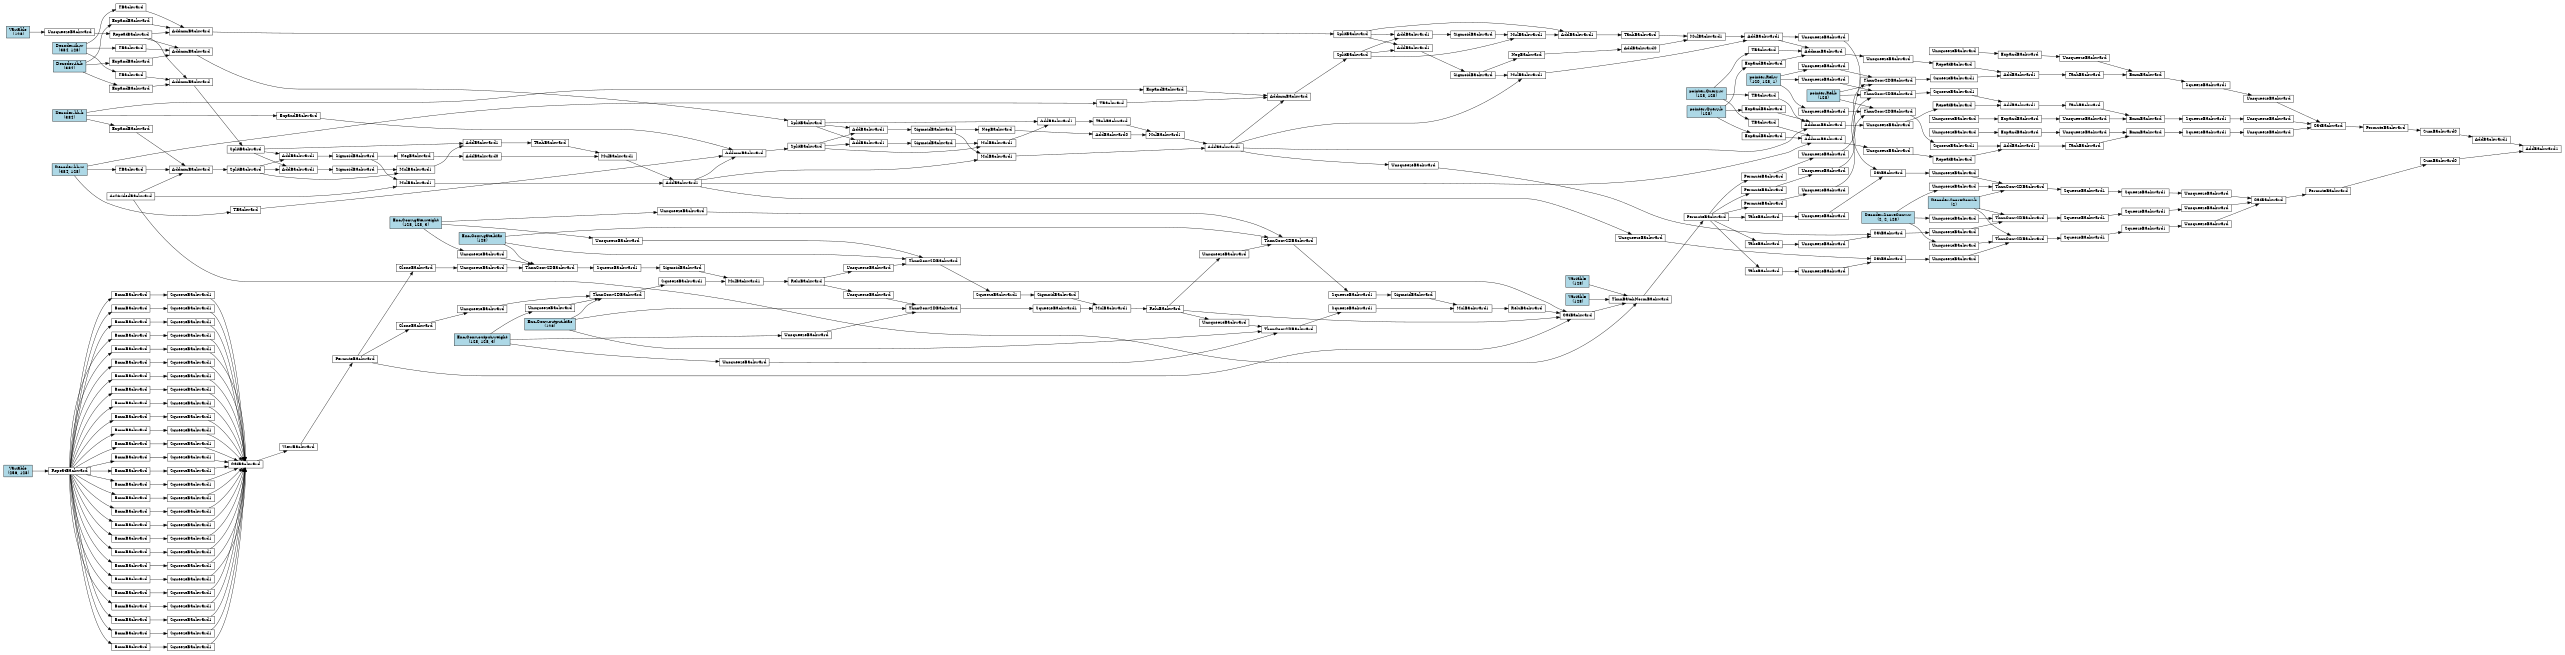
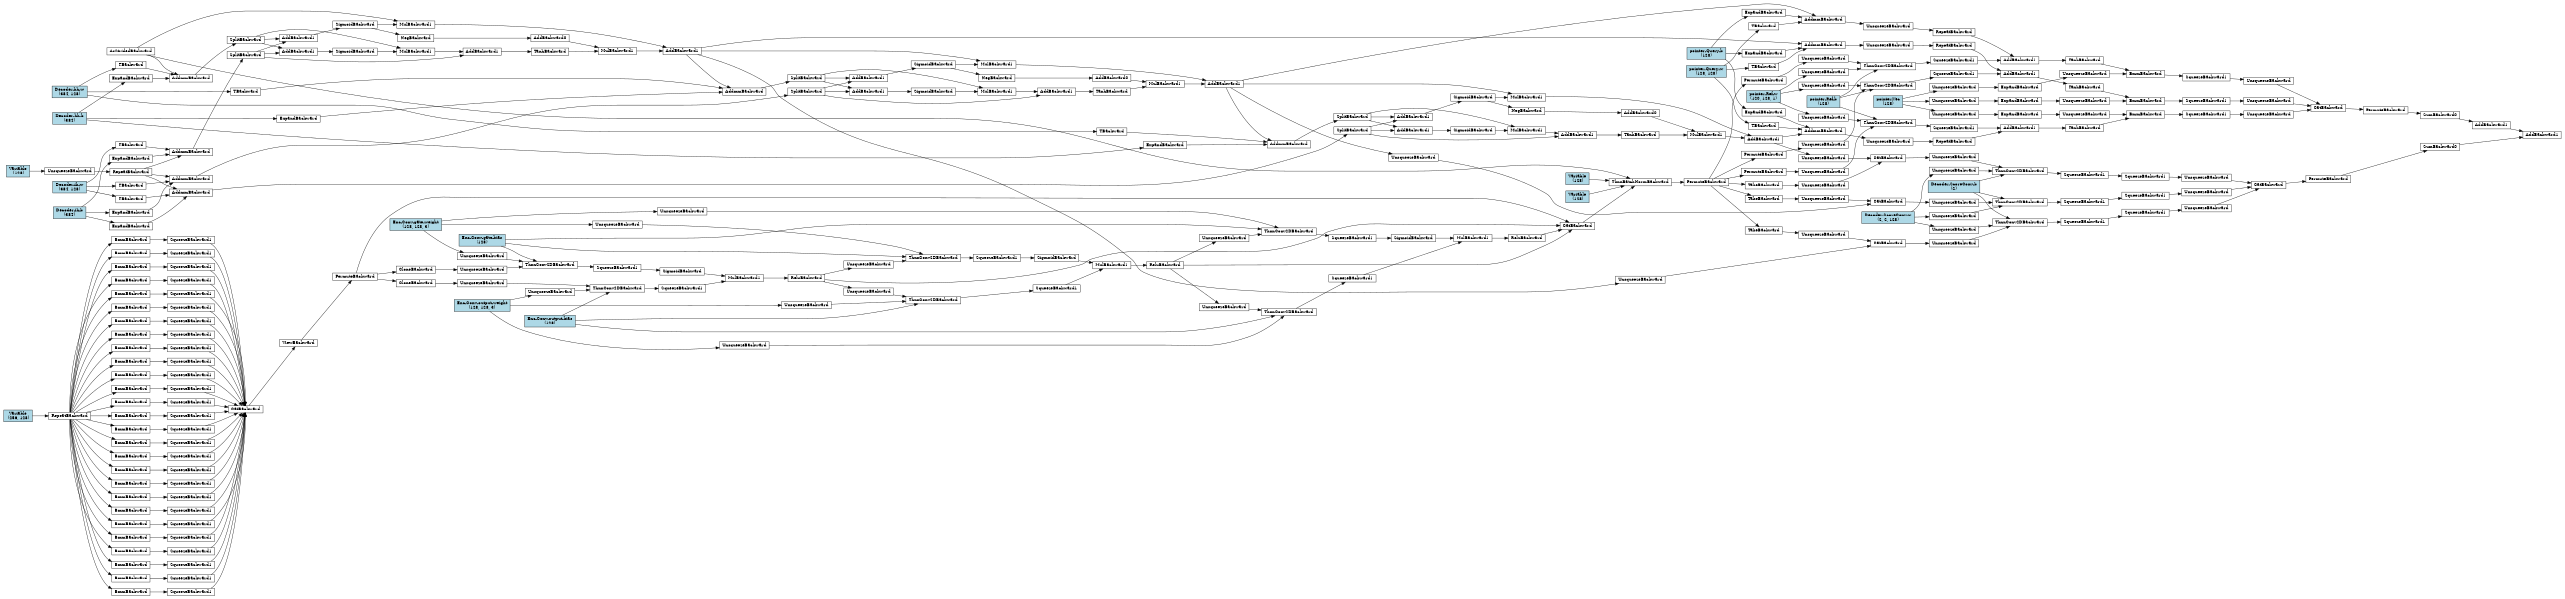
node "pointer-Vec (128)": added
